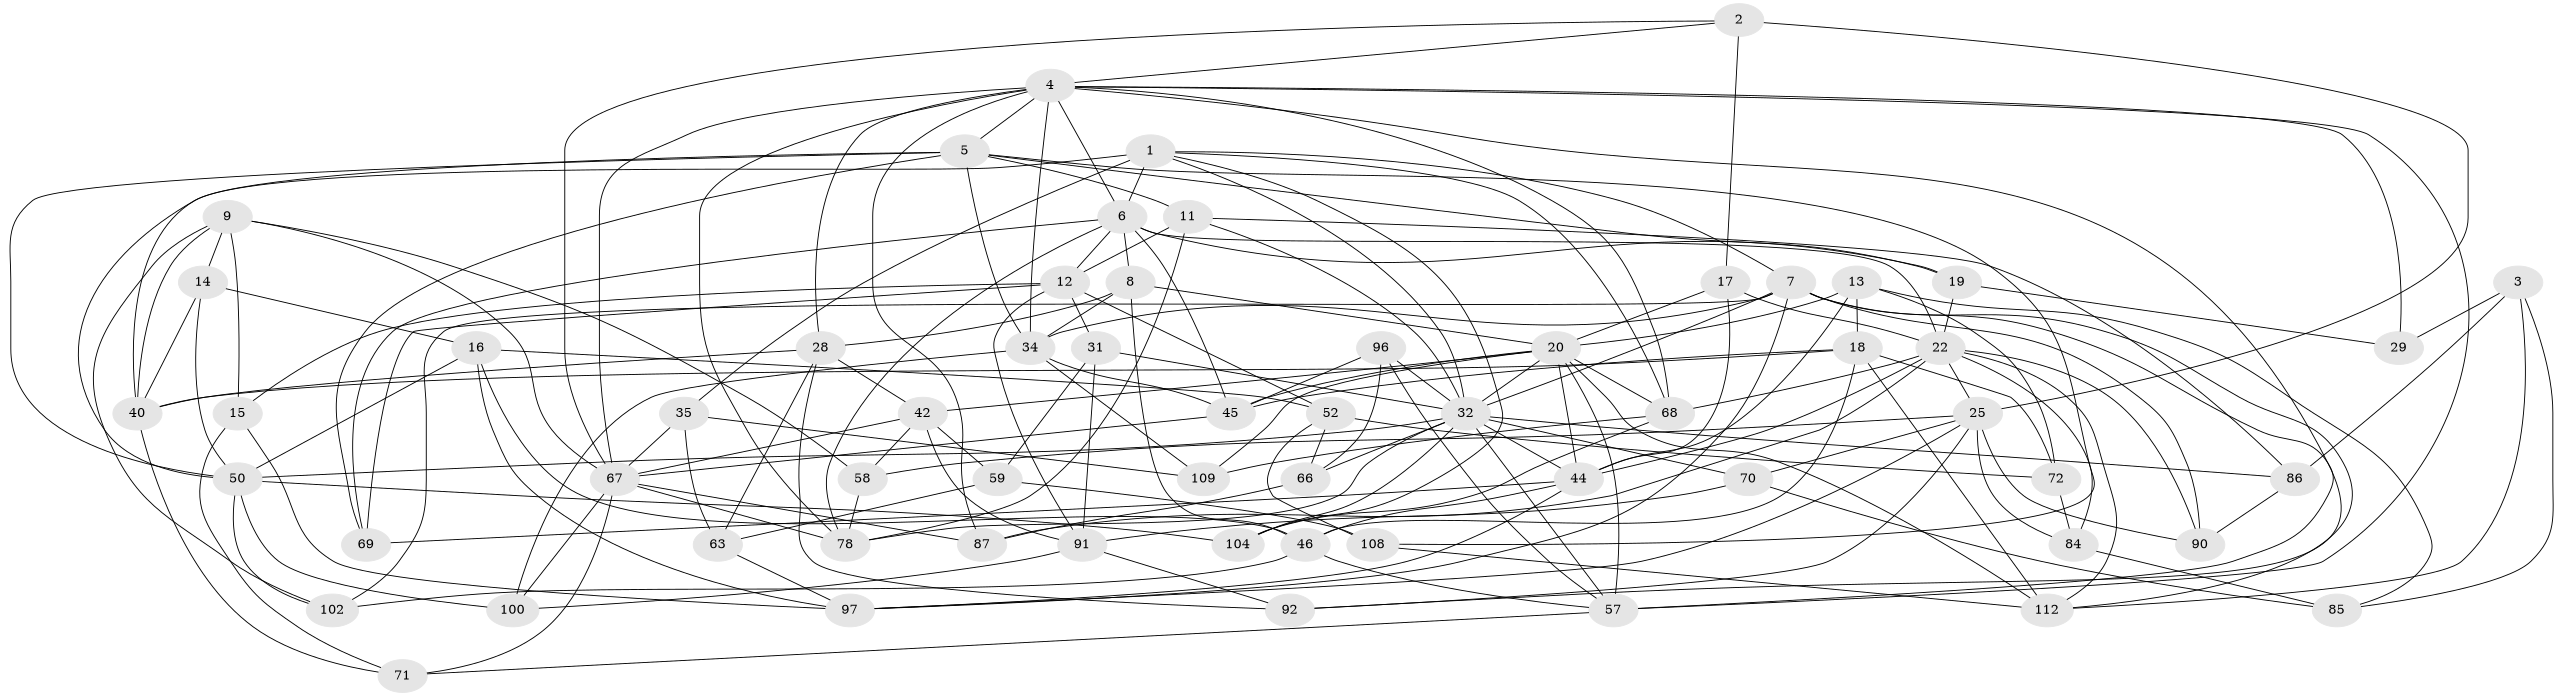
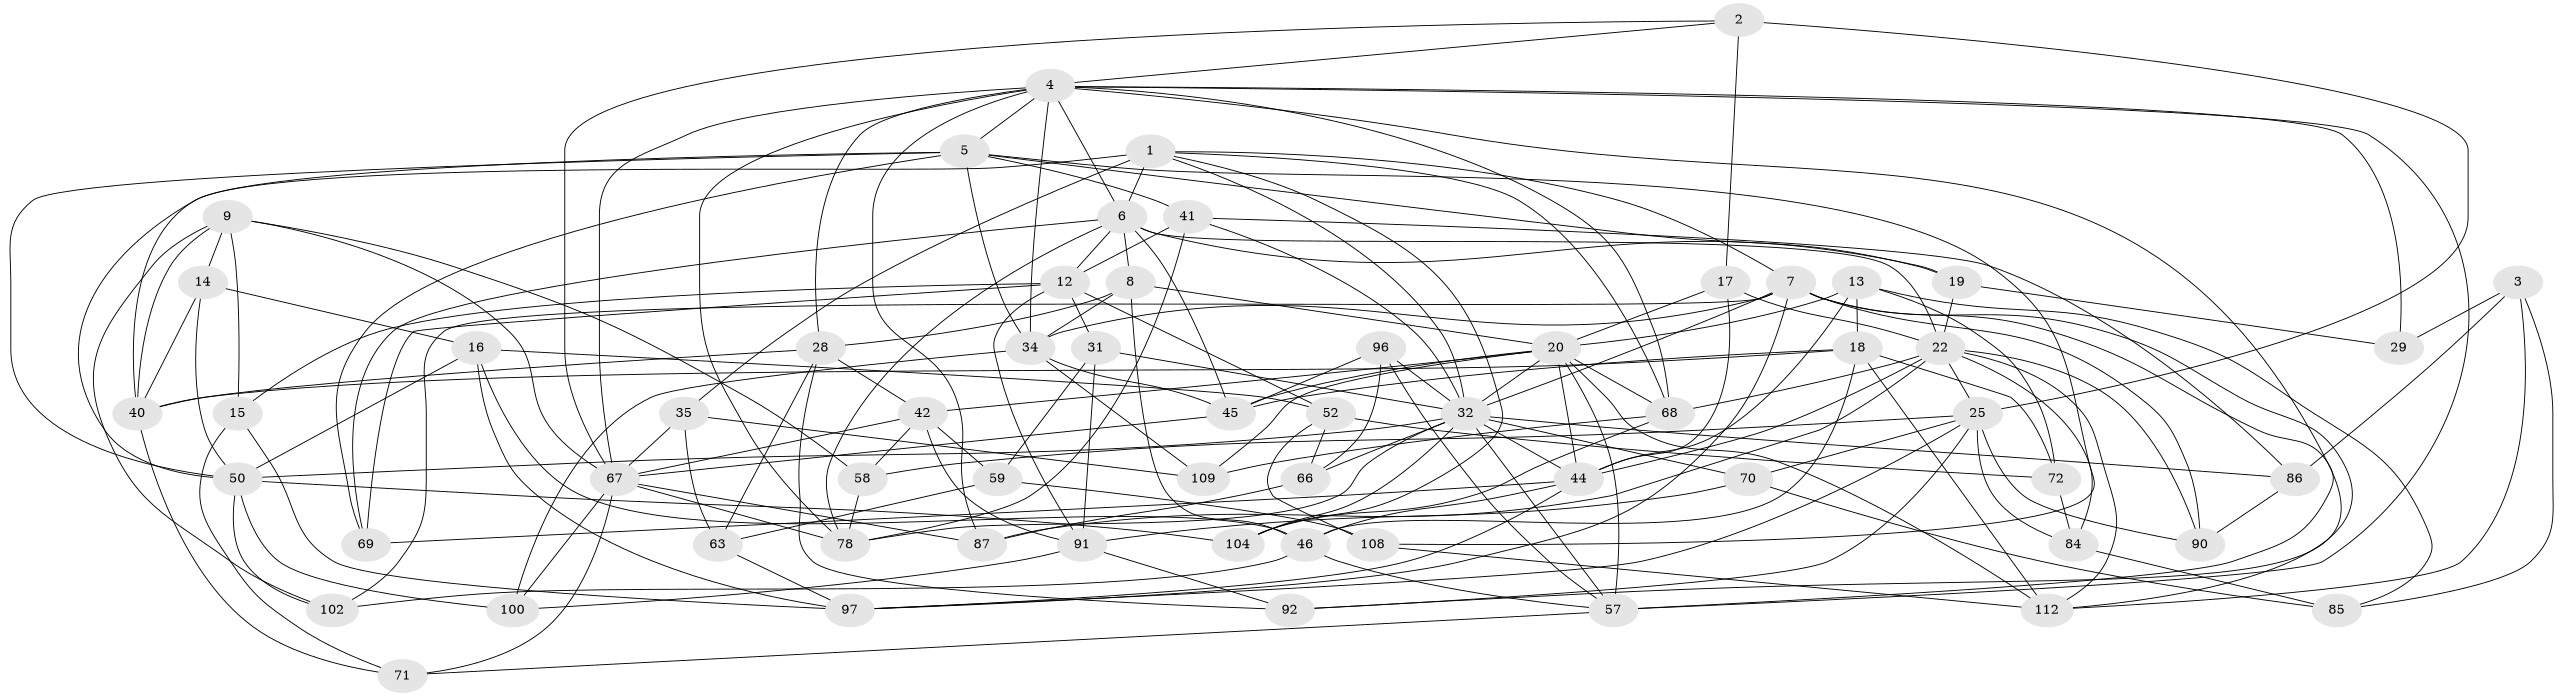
node "11": label "11" -> "41"
